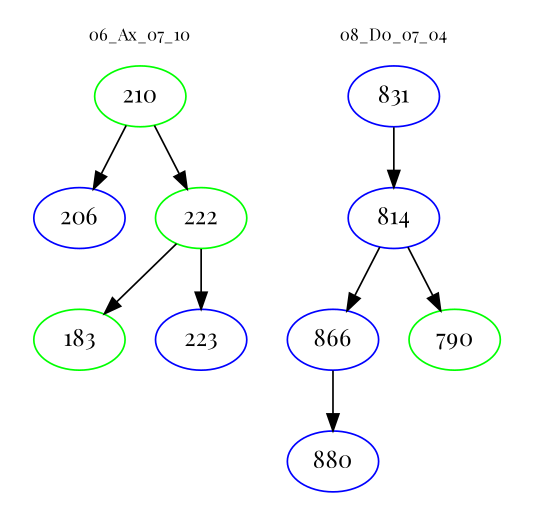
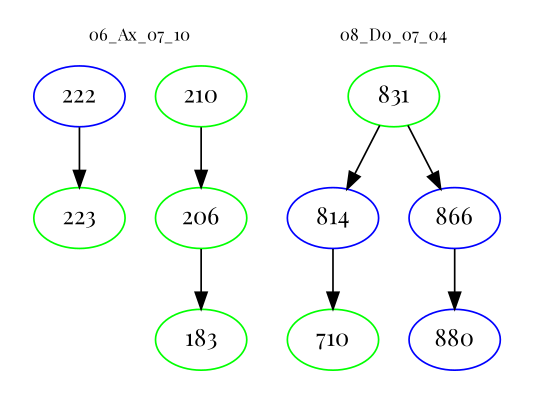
node "831": color blue -> green
edge "210" -> "222": removed
node "206": color blue -> green
node "222": color green -> blue
edge "814" -> "866": now "831" -> "866"
edge "222" -> "183": now "206" -> "183"
node "223": color blue -> green
node "790": label "790" -> "710"
